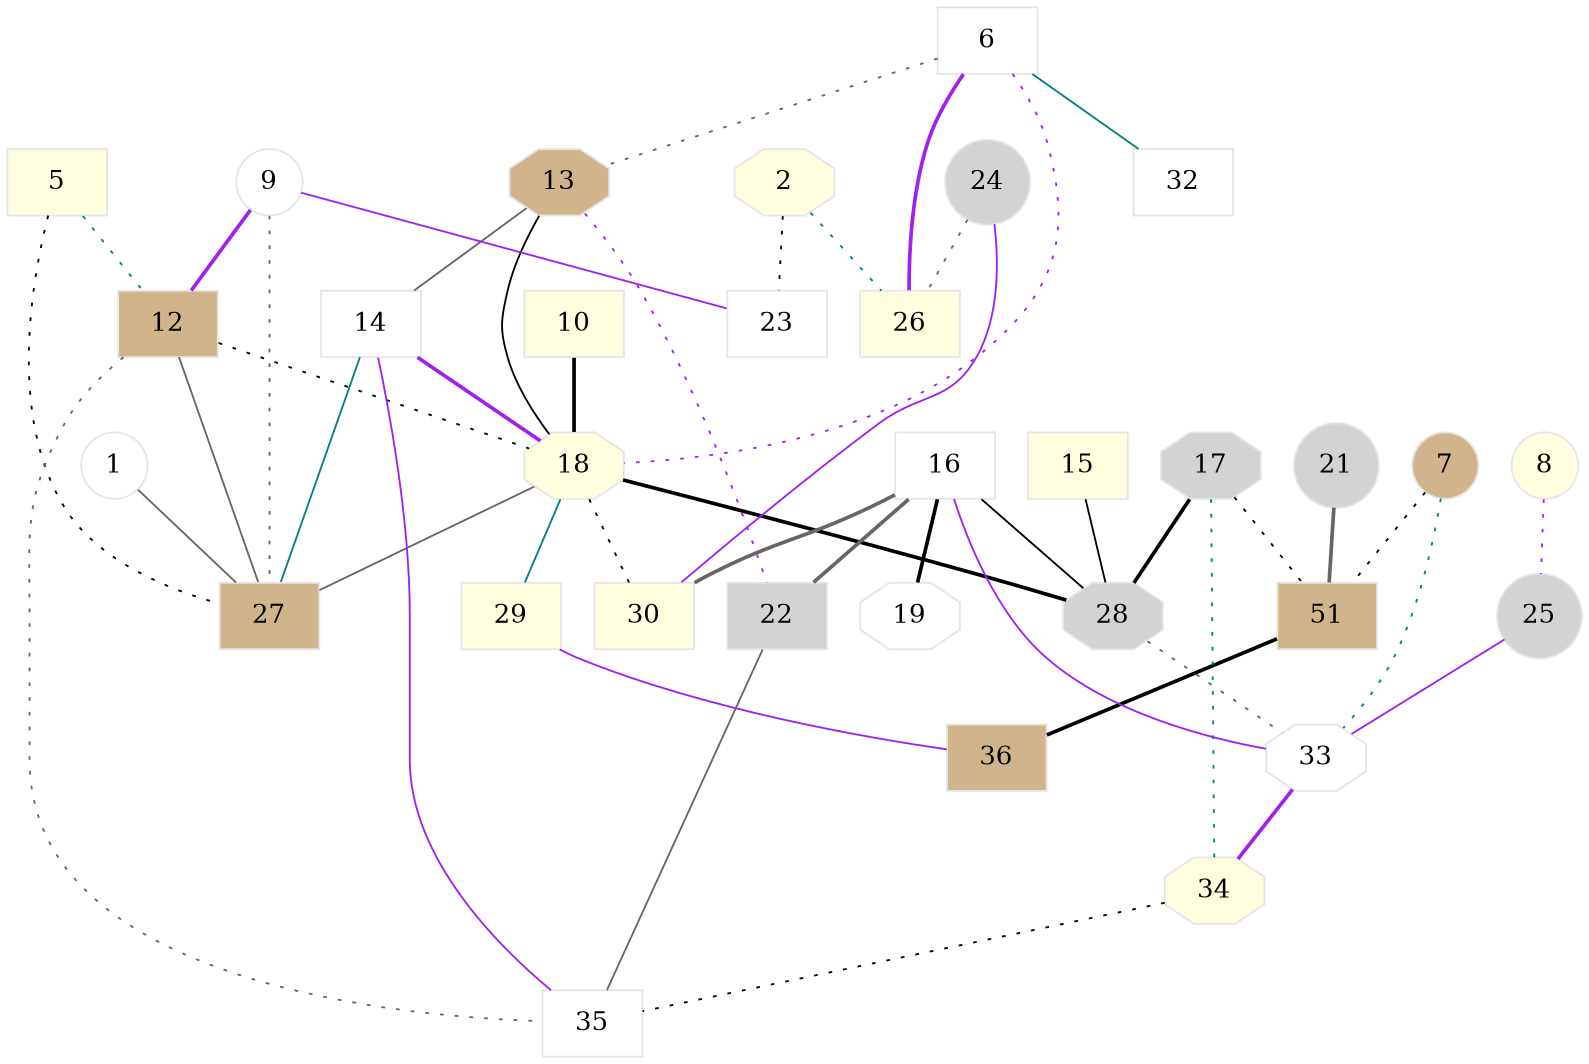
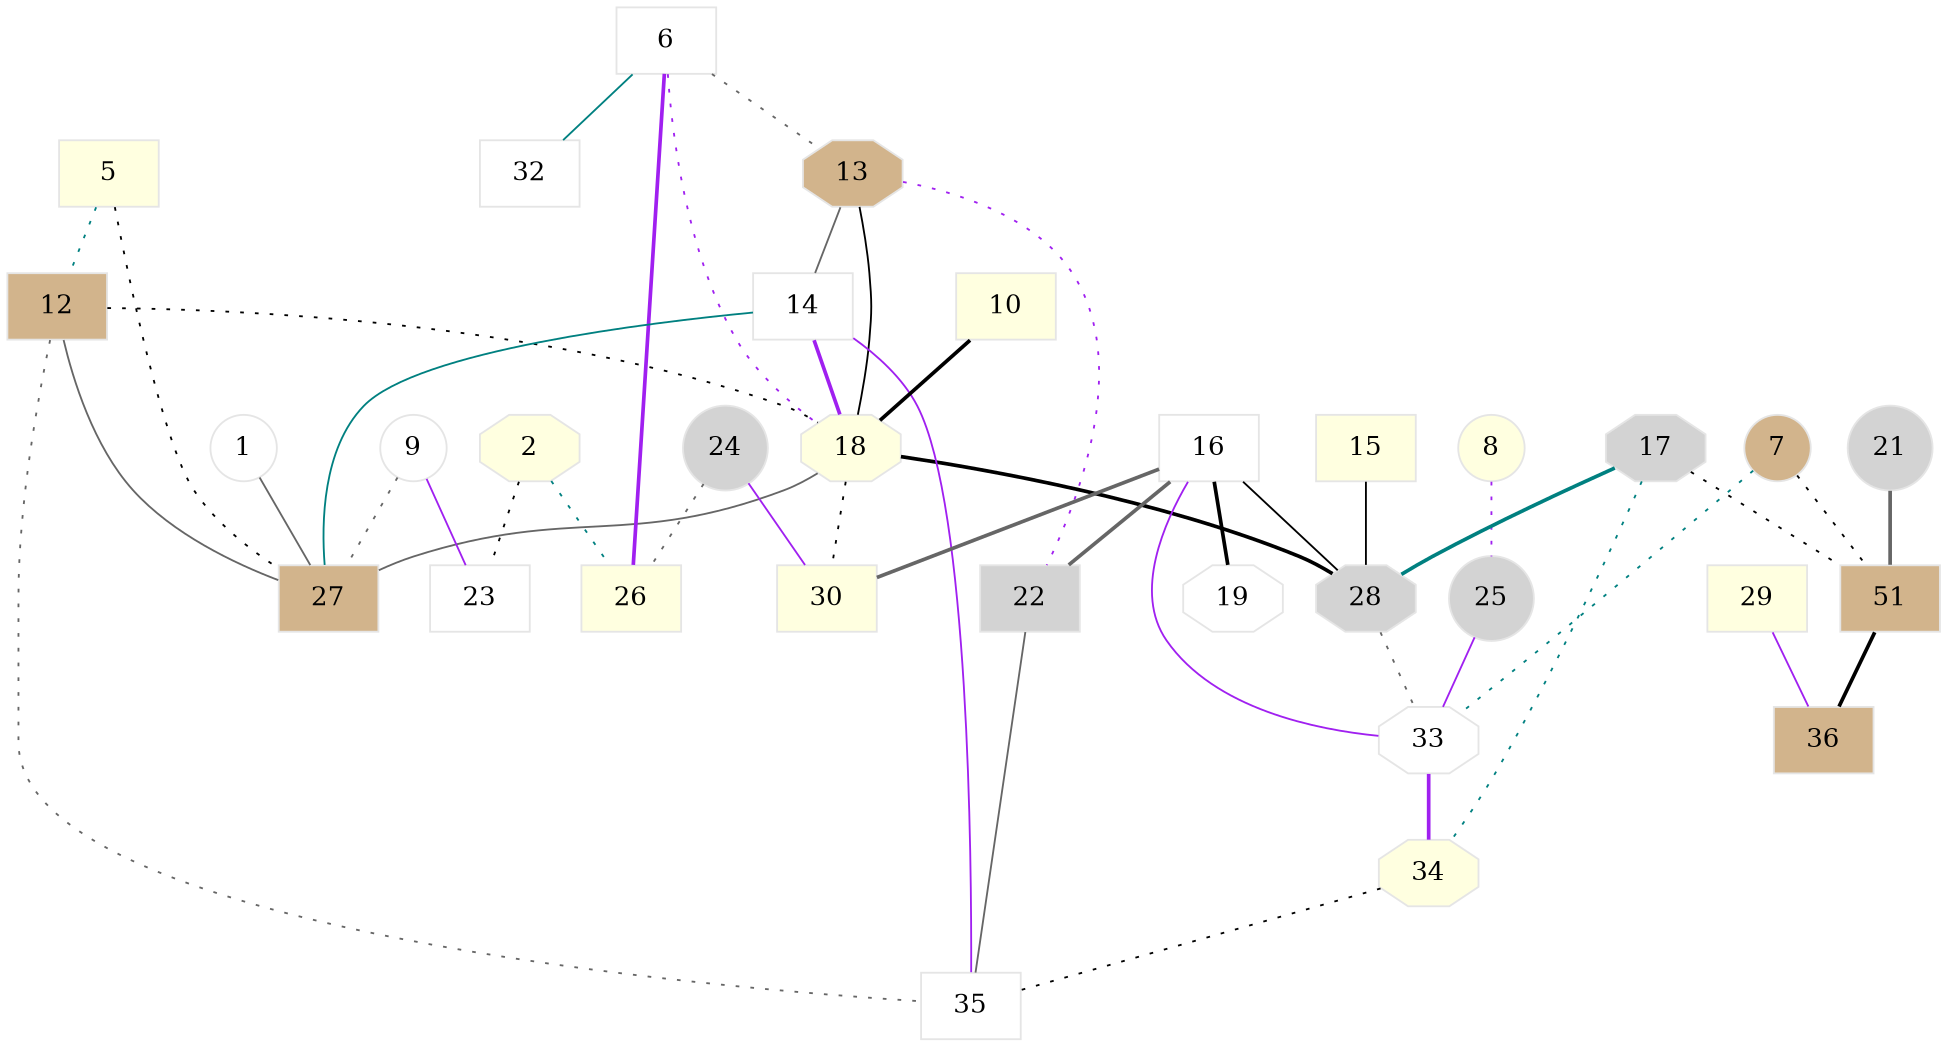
edge "9" -- "12": removed
edge "18" -- "29": removed
edge "17" -- "28": color black -> teal
